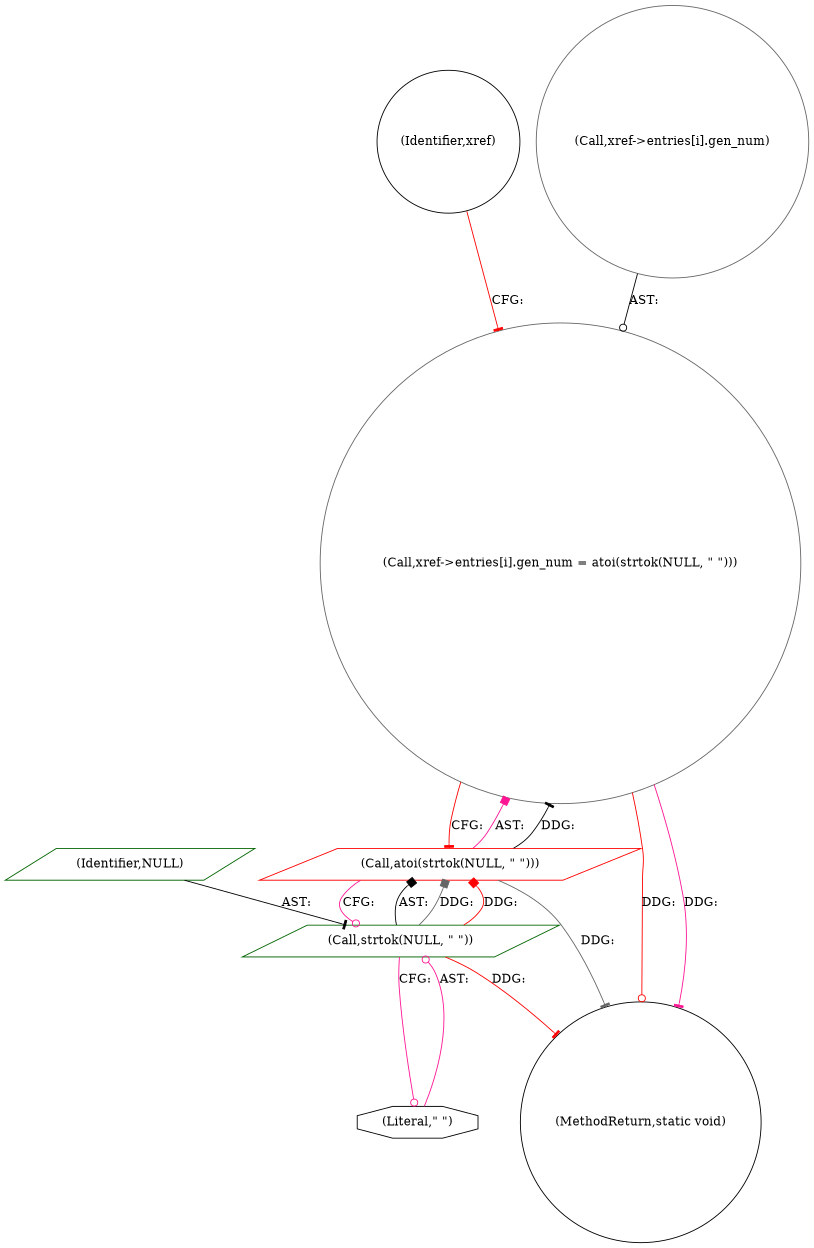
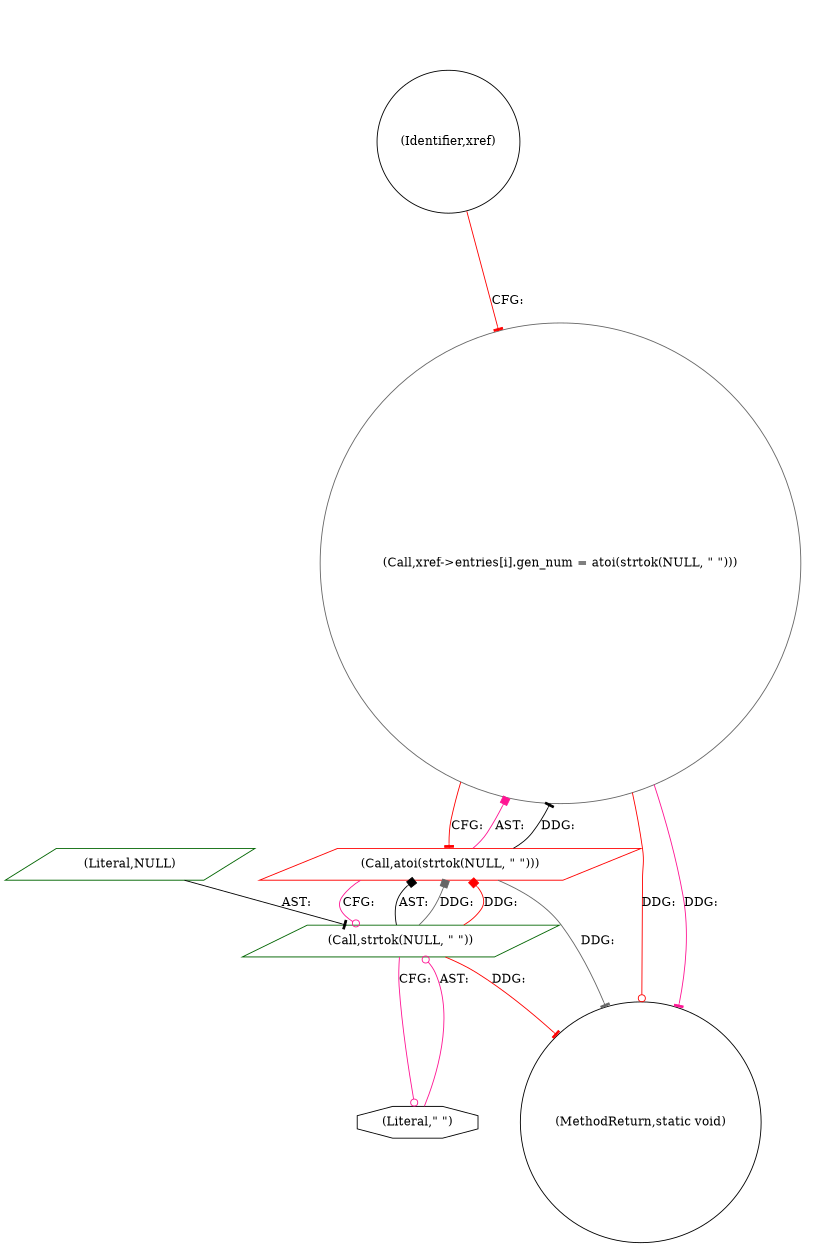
node "(Call,xref->entries[i].gen_num)": removed
node "(Identifier,NULL)": label "(Identifier,NULL)" -> "(Literal,NULL)"
